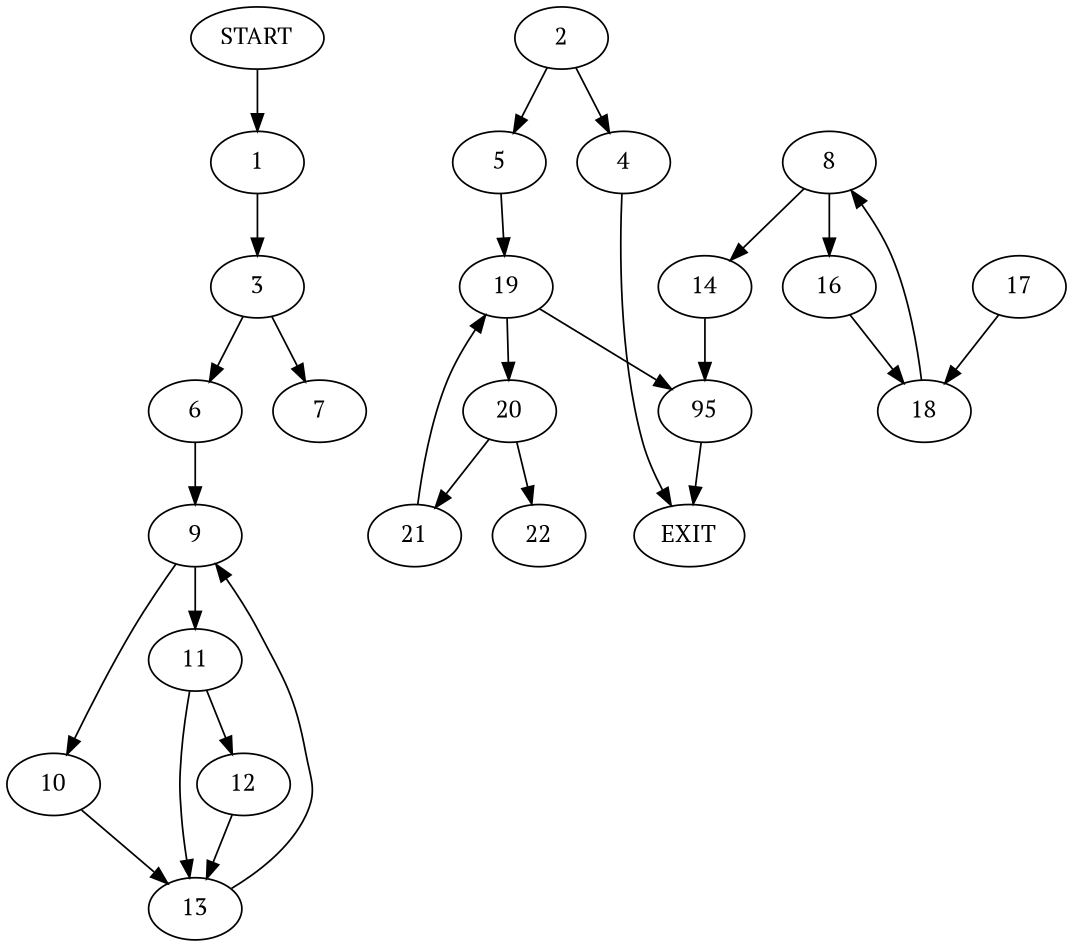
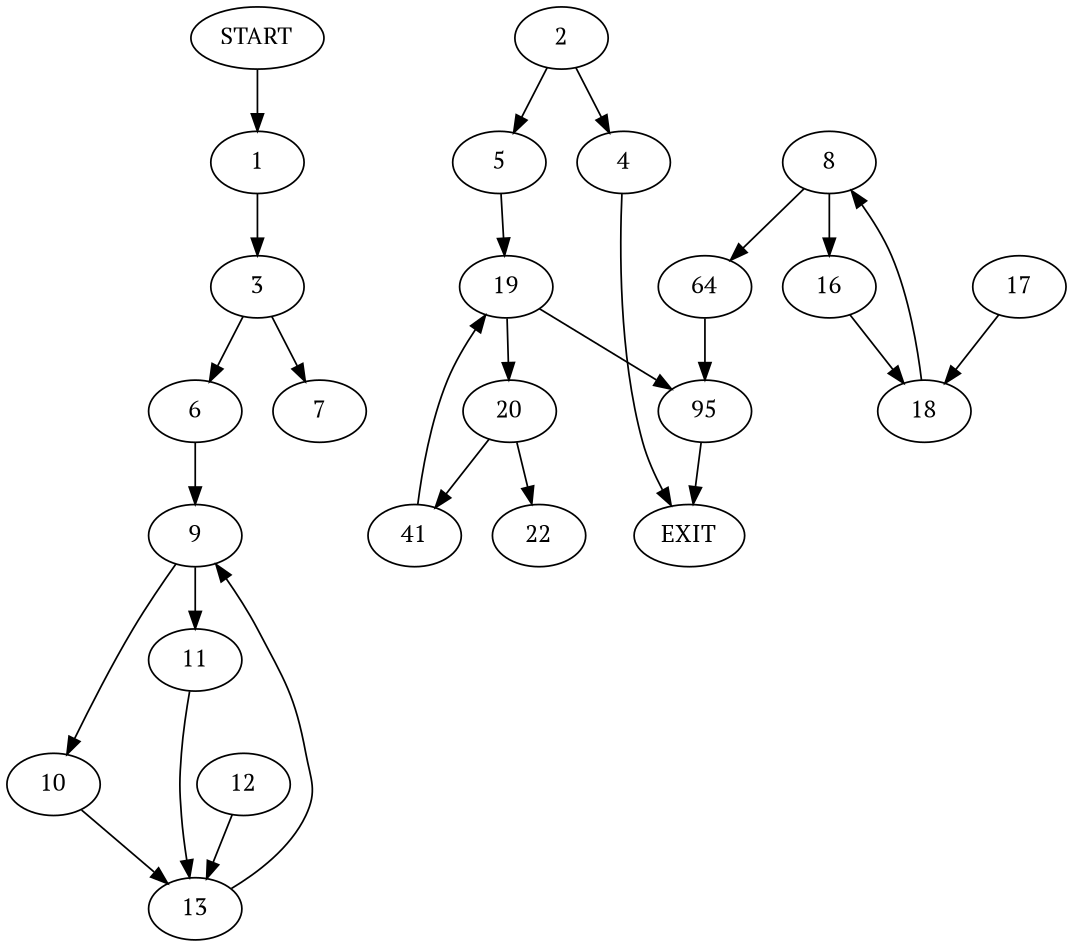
node "14": label "14" -> "64"
node "21": label "21" -> "41"
edge "11" -> "12": removed
